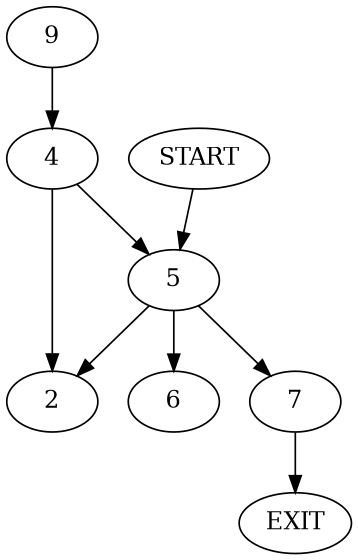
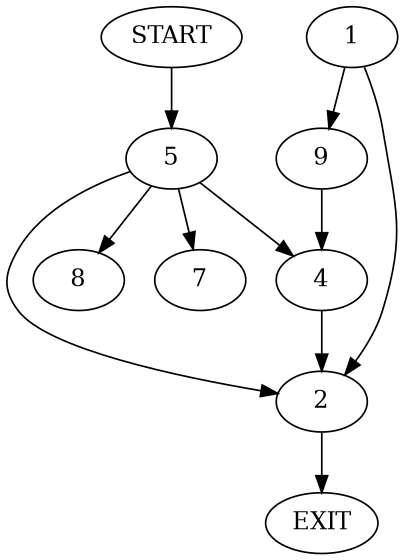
node "1": added
edge "4" -> "5": reversed
node "6": label "6" -> "8"
edge "7" -> "EXIT": now "2" -> "EXIT"
